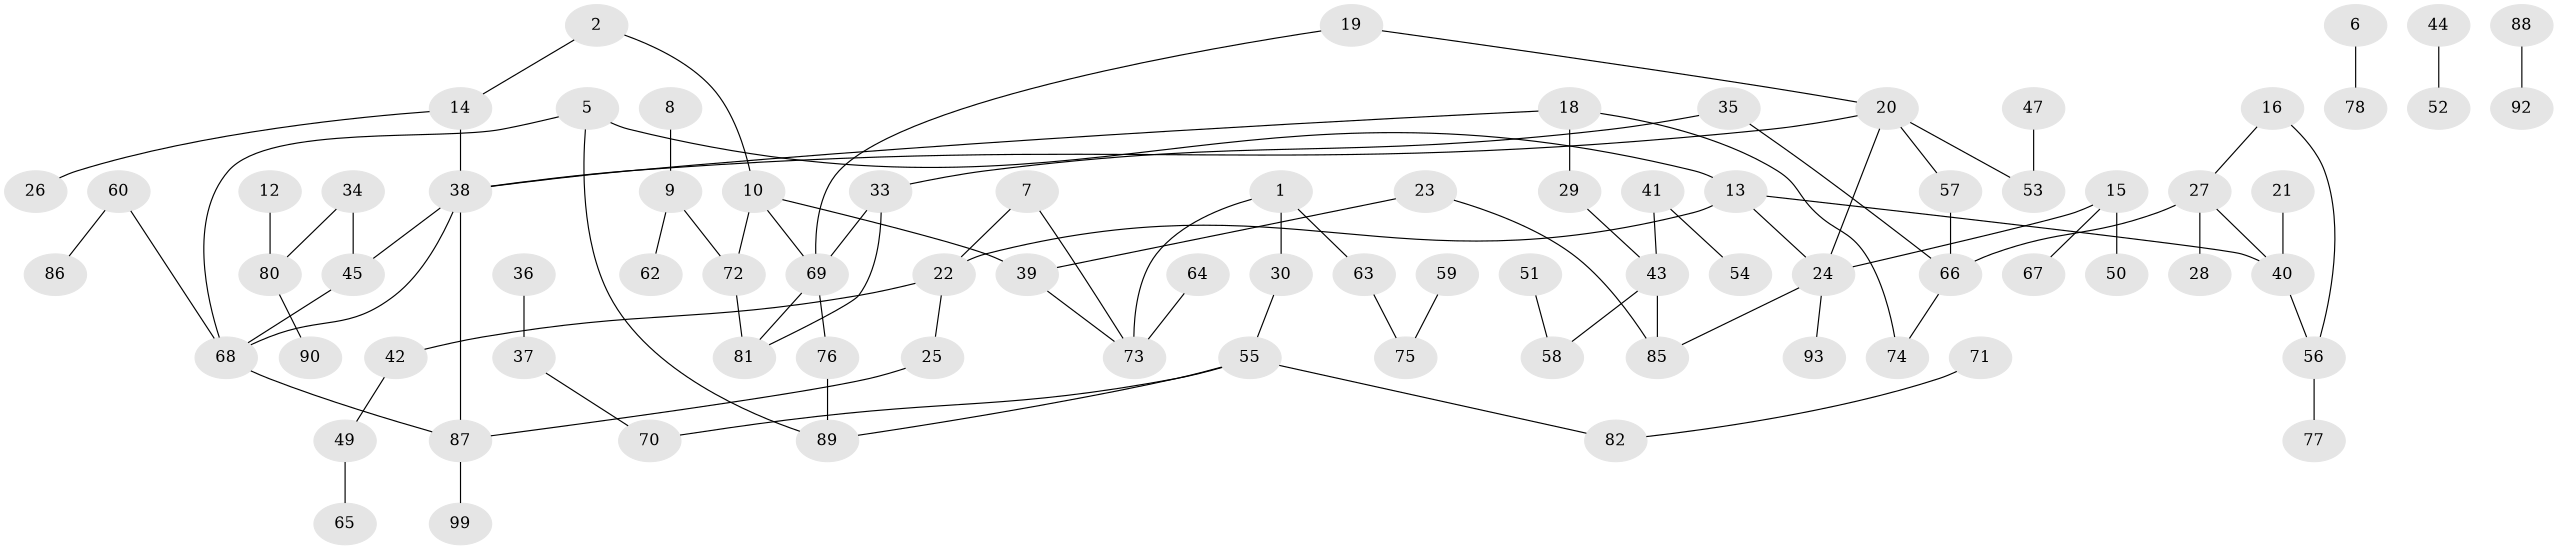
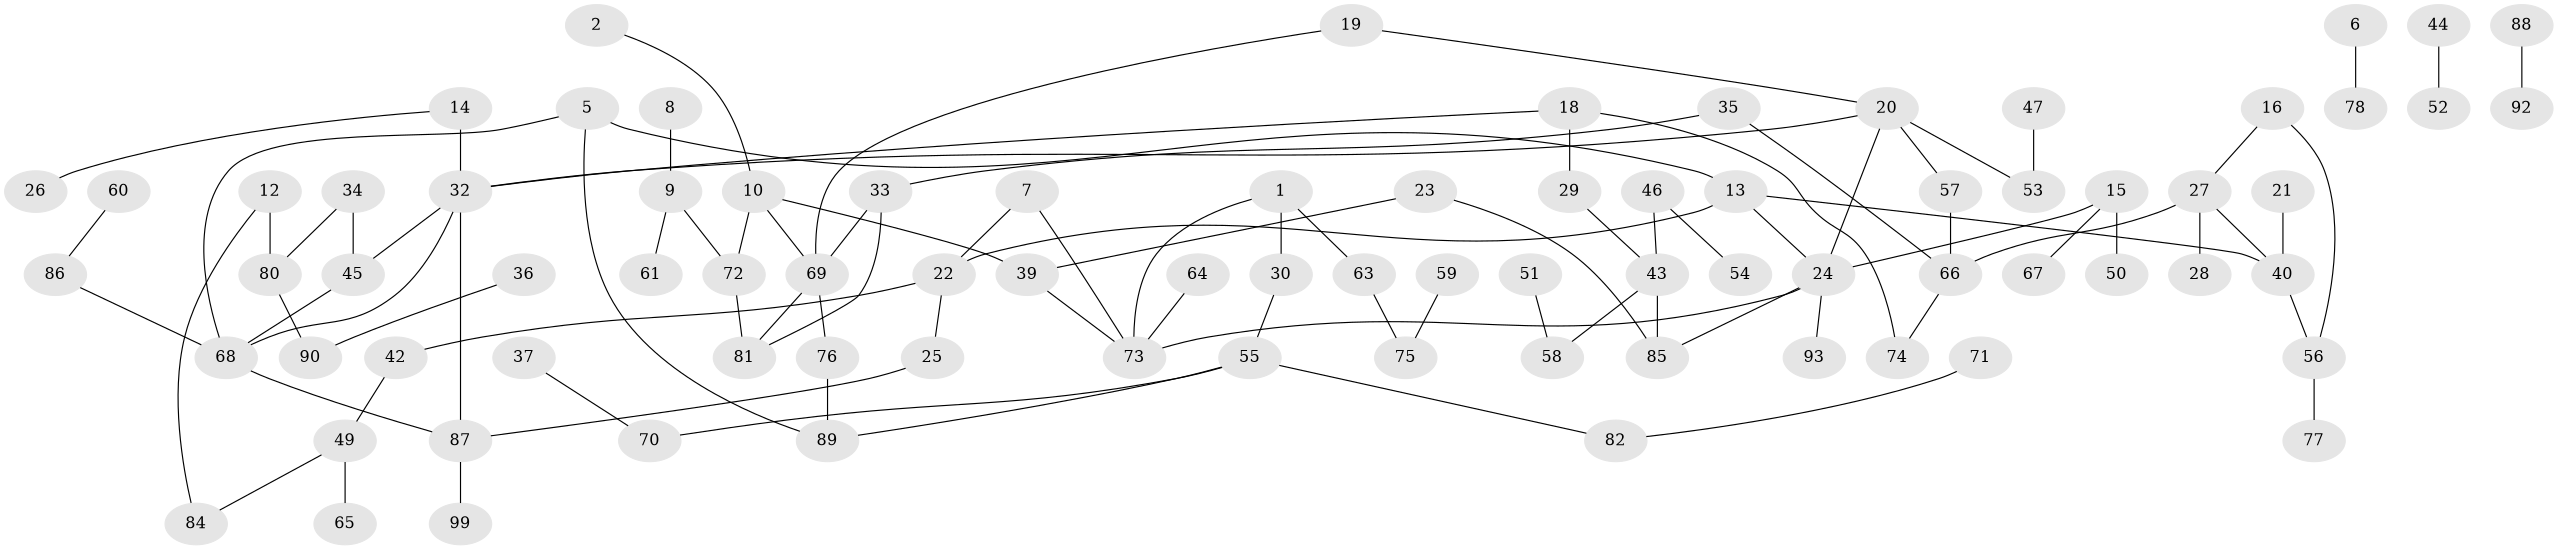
edge "2" -- "14": removed
node "38": label "38" -> "32"
node "41": label "41" -> "46"
edge "60" -- "68": now "86" -- "68"
node "62": label "62" -> "61"
edge "36" -- "37": now "36" -- "90"
edge "24" -- "73": added
node "84": added
